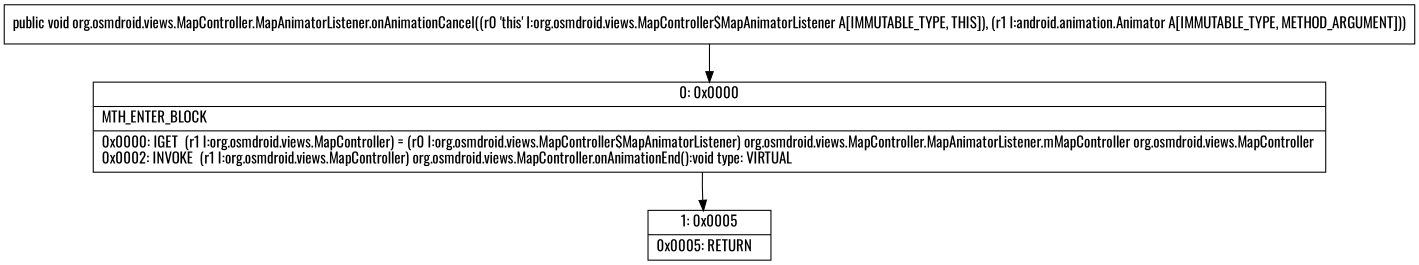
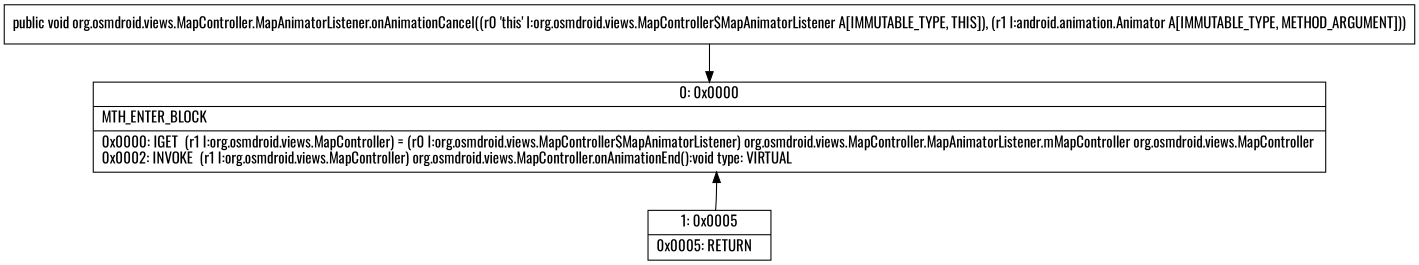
edge "0: 0x0000" -> "1: 0x0005": reversed
